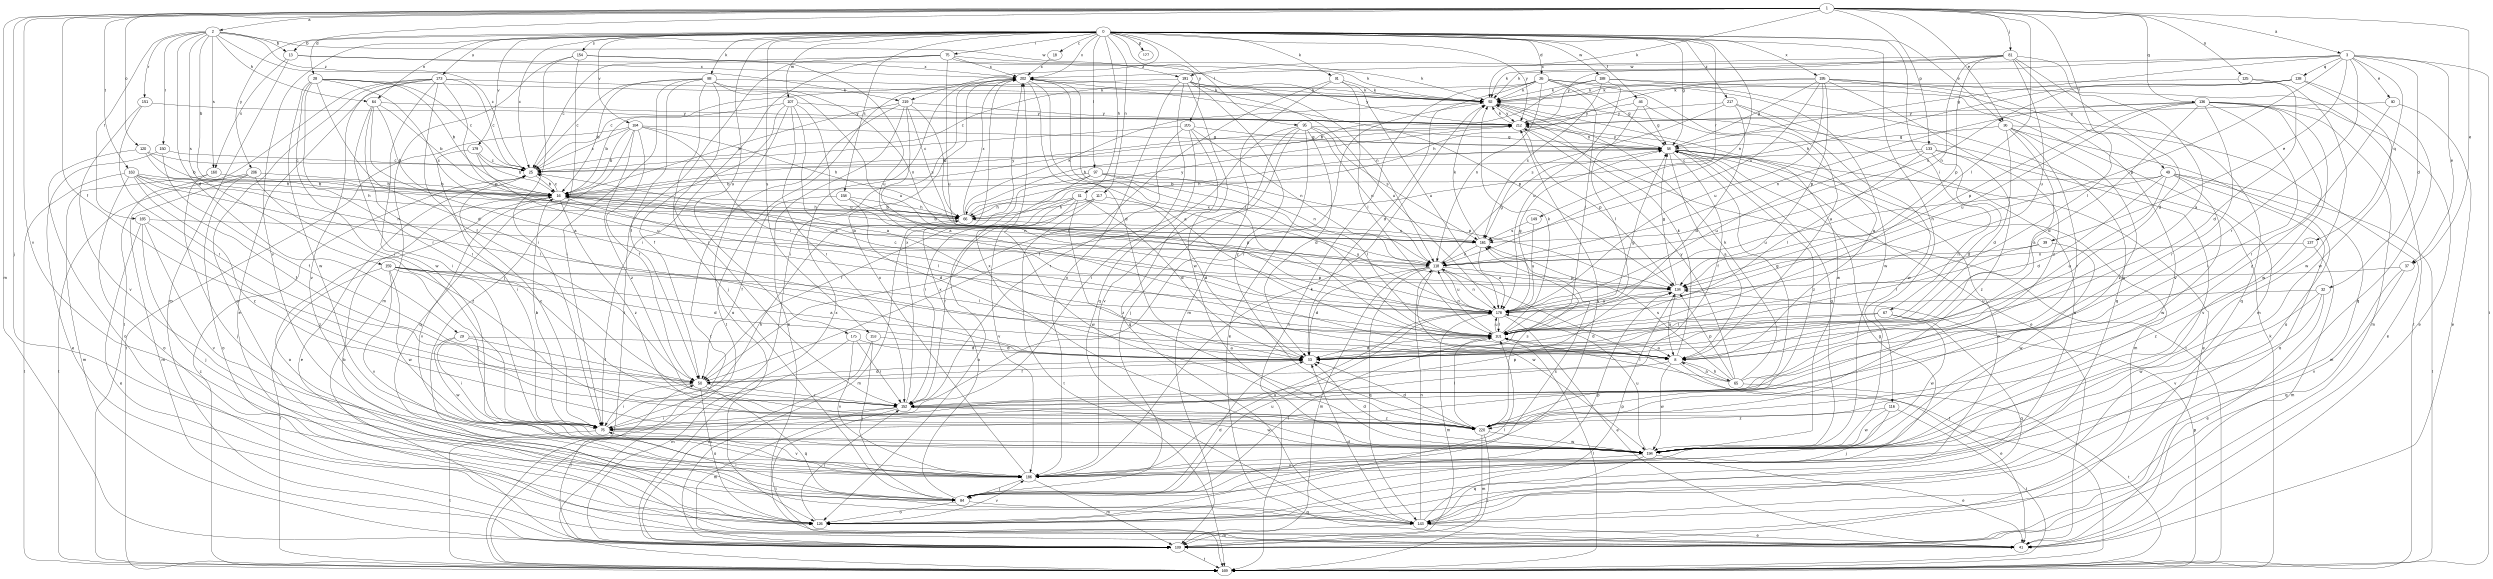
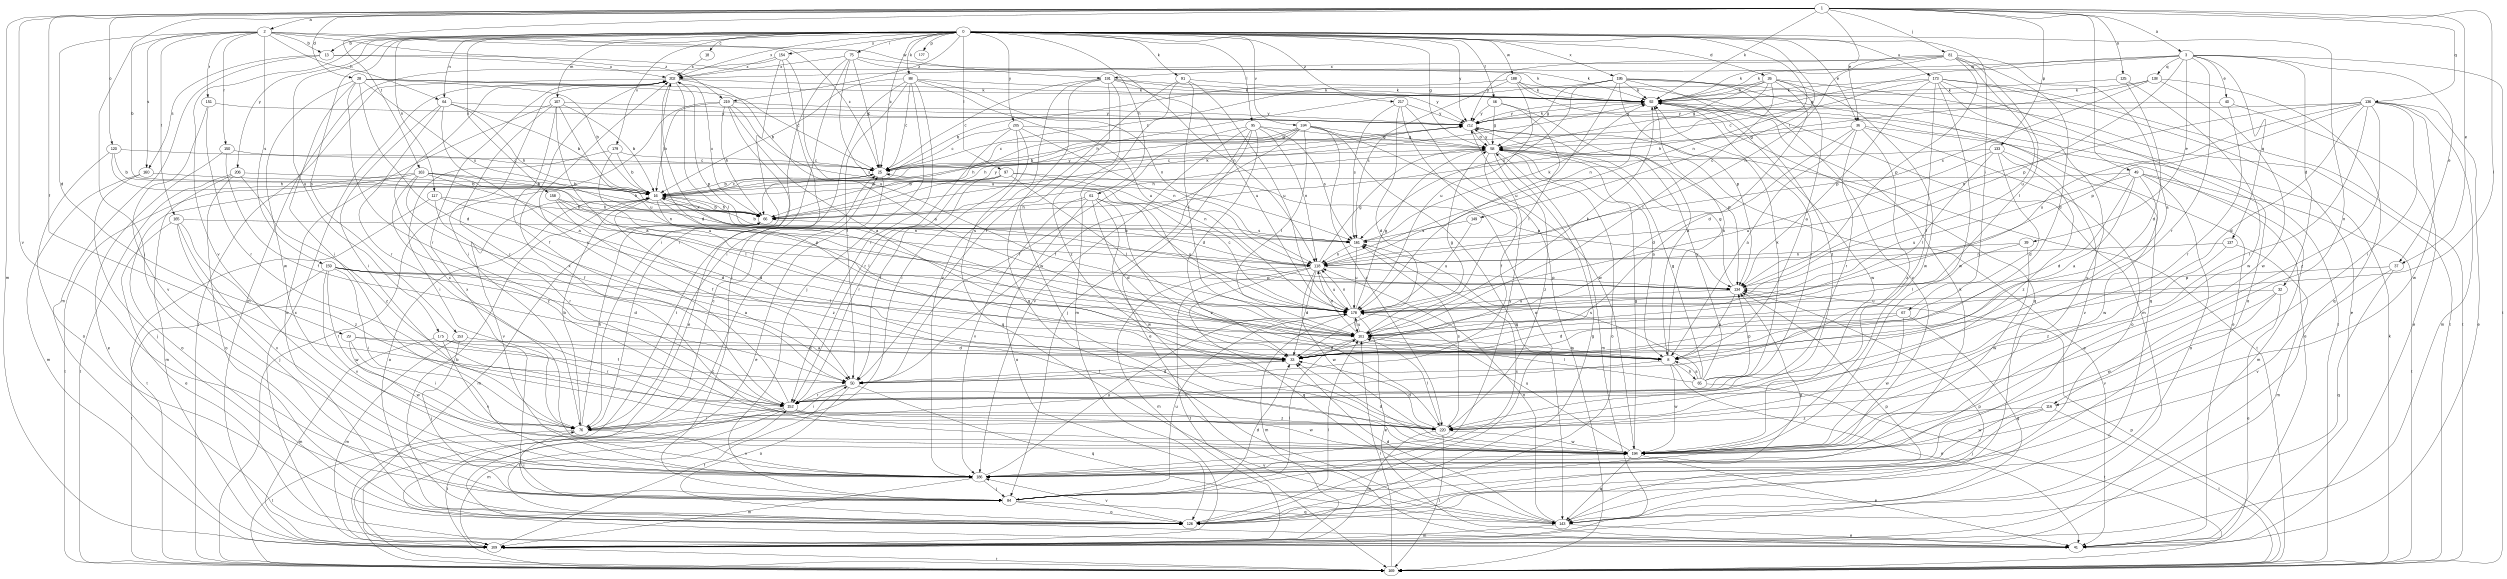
edge "136" -> "76": now "136" -> "116"
edge "76" -> "134": now "126" -> "134"
